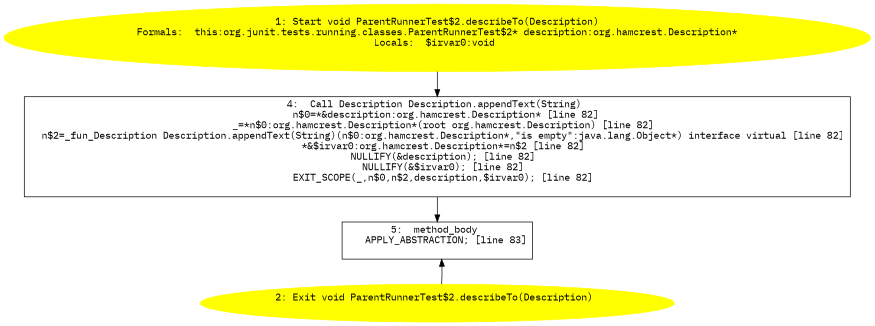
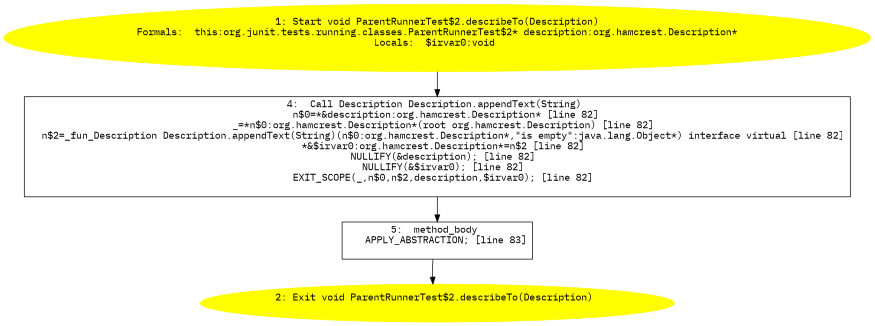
edge "2: Exit void ParentRunnerTest$2.describeTo(Description)" -> "5:  method_body APPLY_ABSTRACTION; [line 83]": reversed
